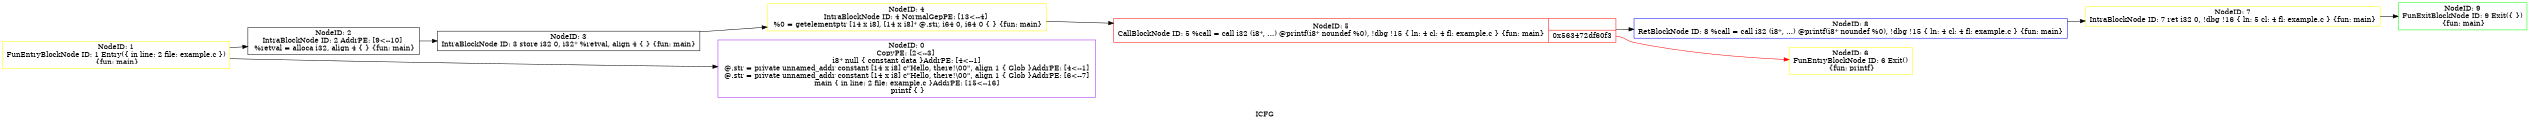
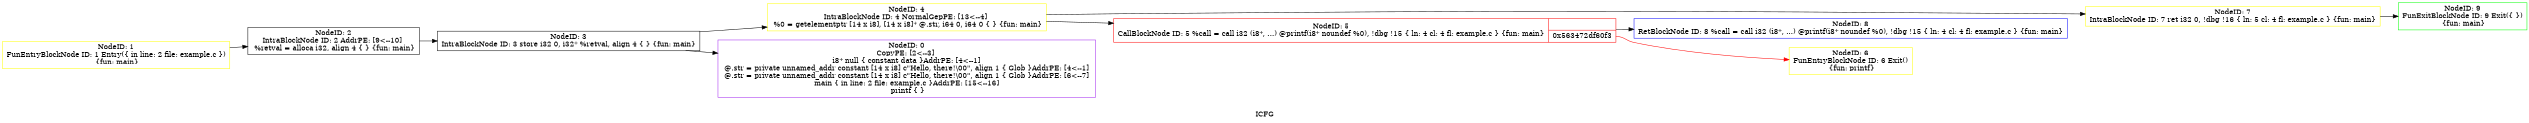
edge "NodeID: 8" -> "NodeID: 7": now "NodeID: 4" -> "NodeID: 7"
edge "NodeID: 1" -> "NodeID: 0": now "NodeID: 3" -> "NodeID: 0"
